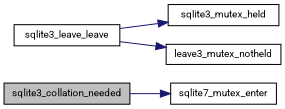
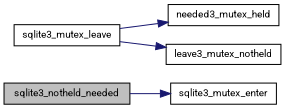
node "sqlite3_mutex_held": label "sqlite3_mutex_held" -> "needed3_mutex_held"
node "sqlite3_leave_leave": label "sqlite3_leave_leave" -> "sqlite3_mutex_leave"
node "sqlite3_collation_needed": label "sqlite3_collation_needed" -> "sqlite3_notheld_needed"
node "sqlite7_mutex_enter": label "sqlite7_mutex_enter" -> "sqlite3_mutex_enter"
